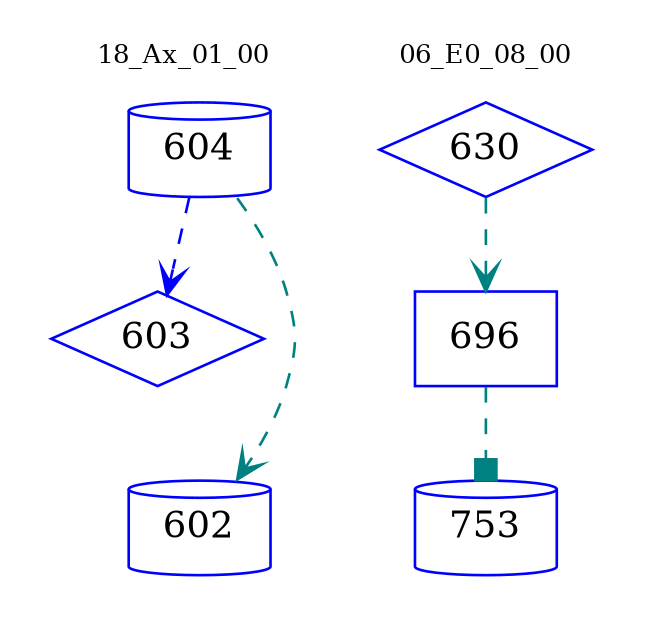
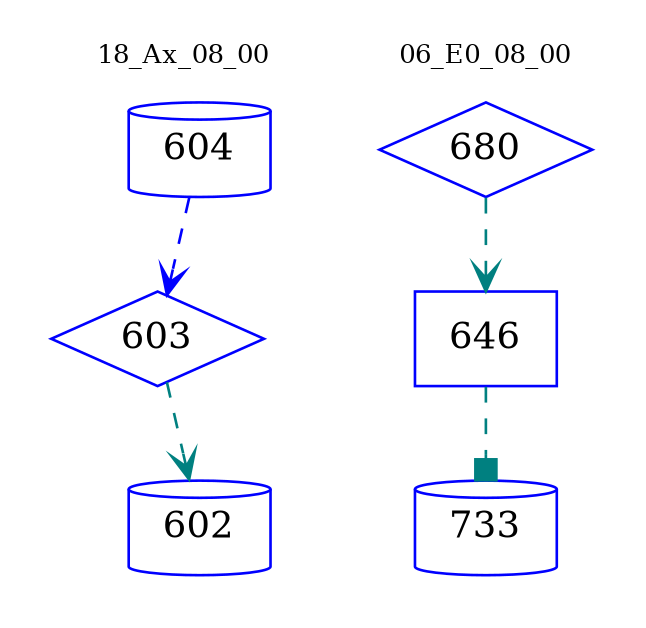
cluster "18_Ax_01_00": label "18_Ax_01_00" -> "18_Ax_08_00"
node "630": label "630" -> "680"
edge "604" -> "602": now "603" -> "602"
node "696": label "696" -> "646"
node "753": label "753" -> "733"
